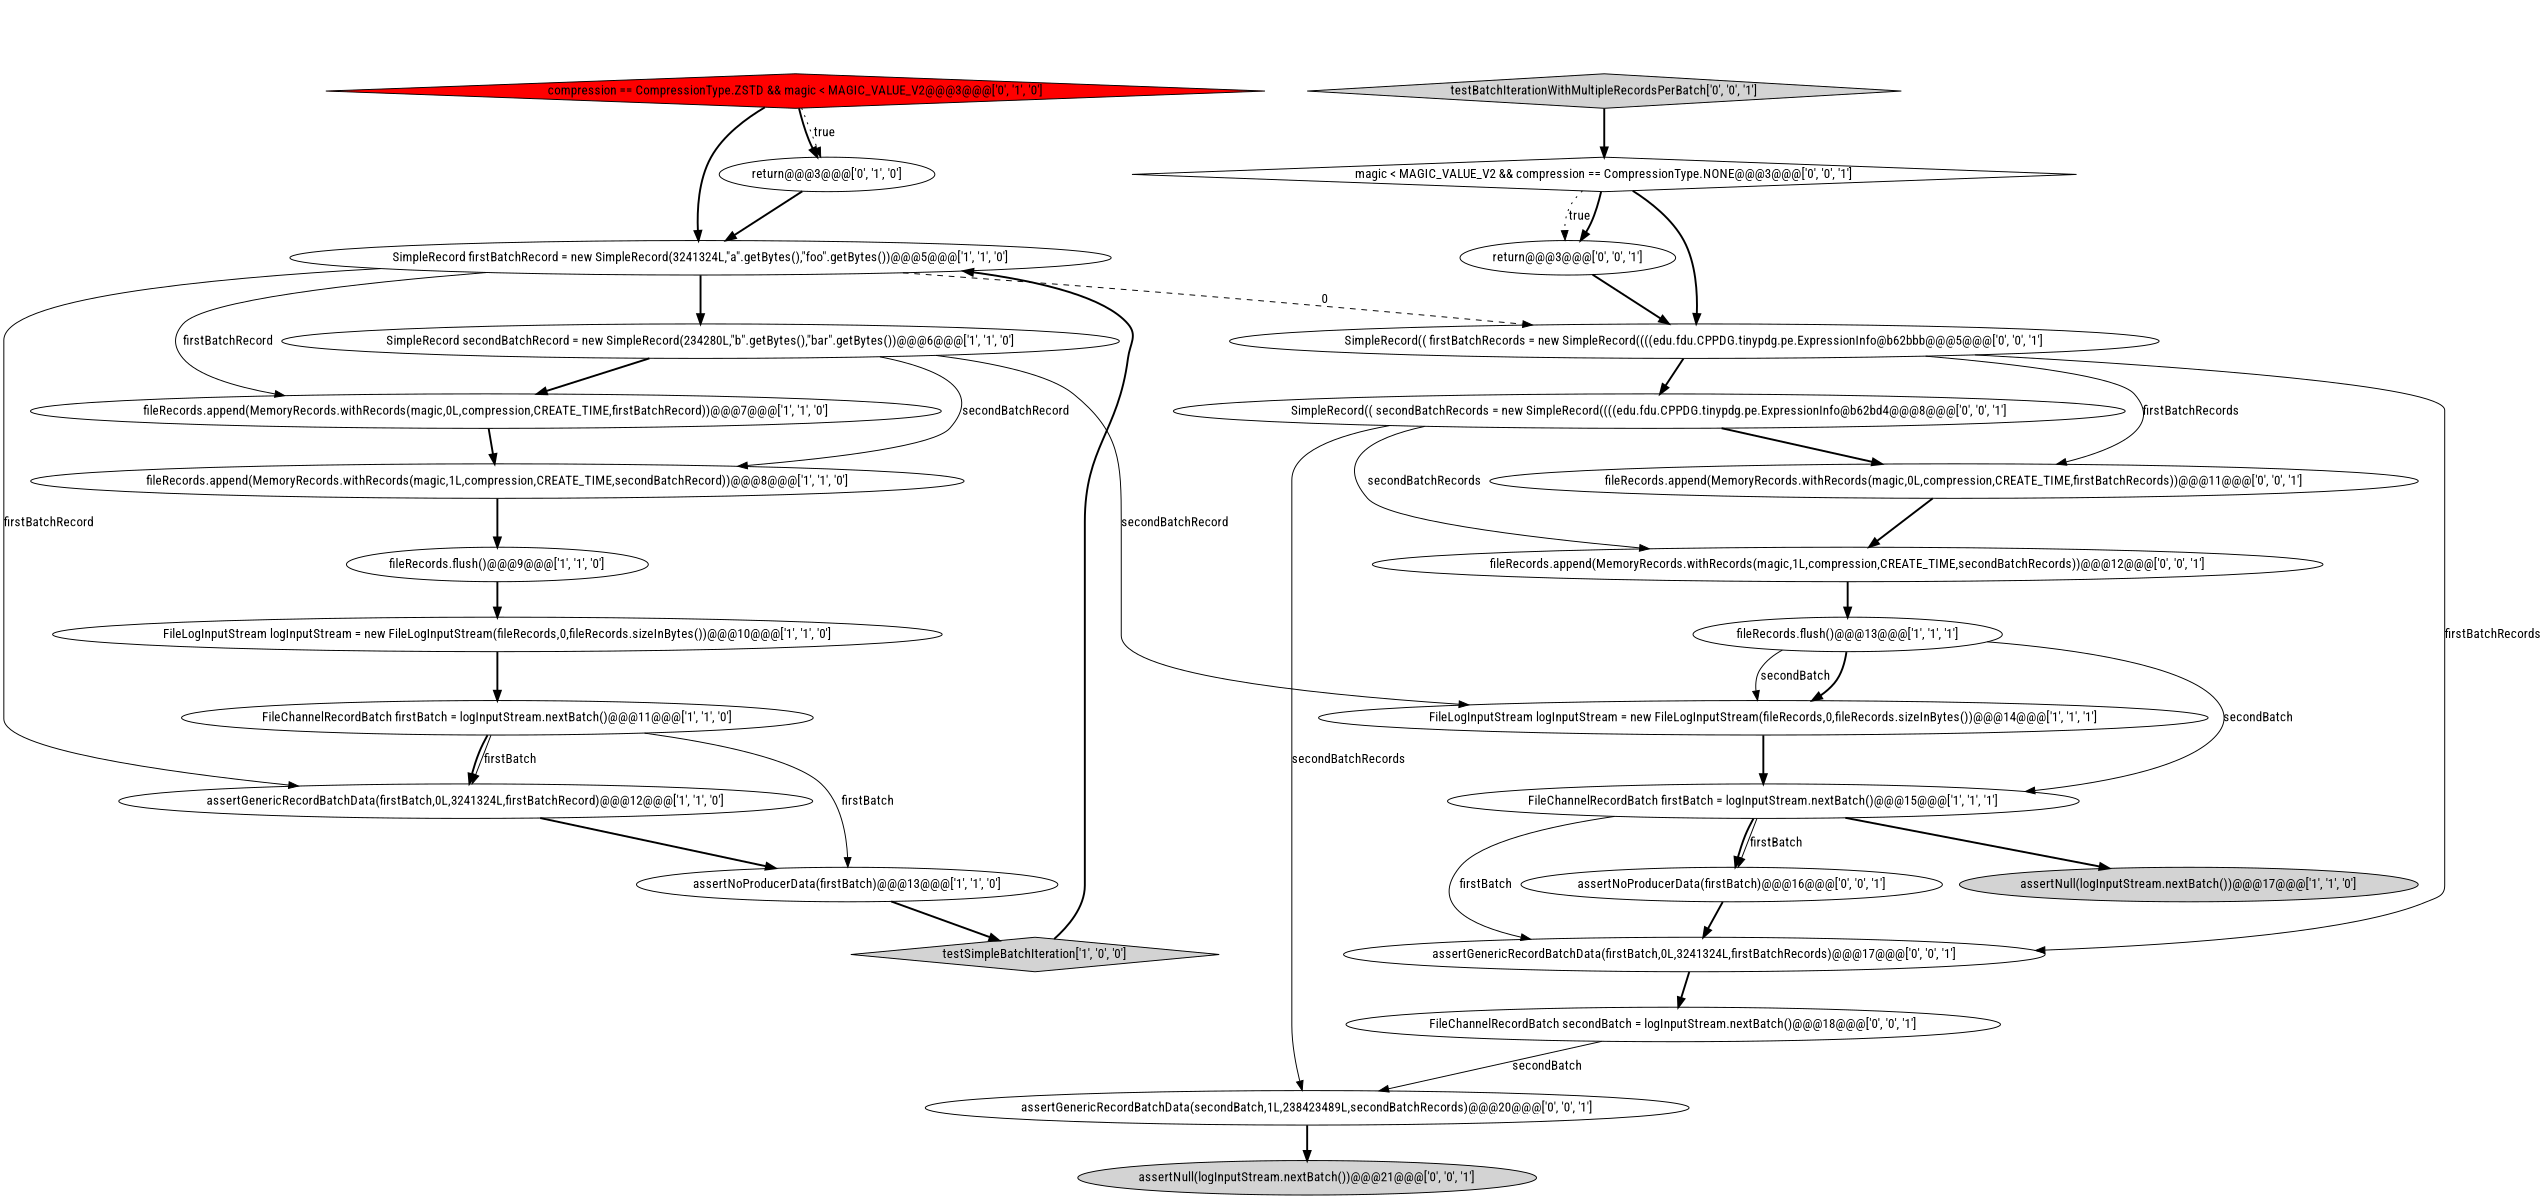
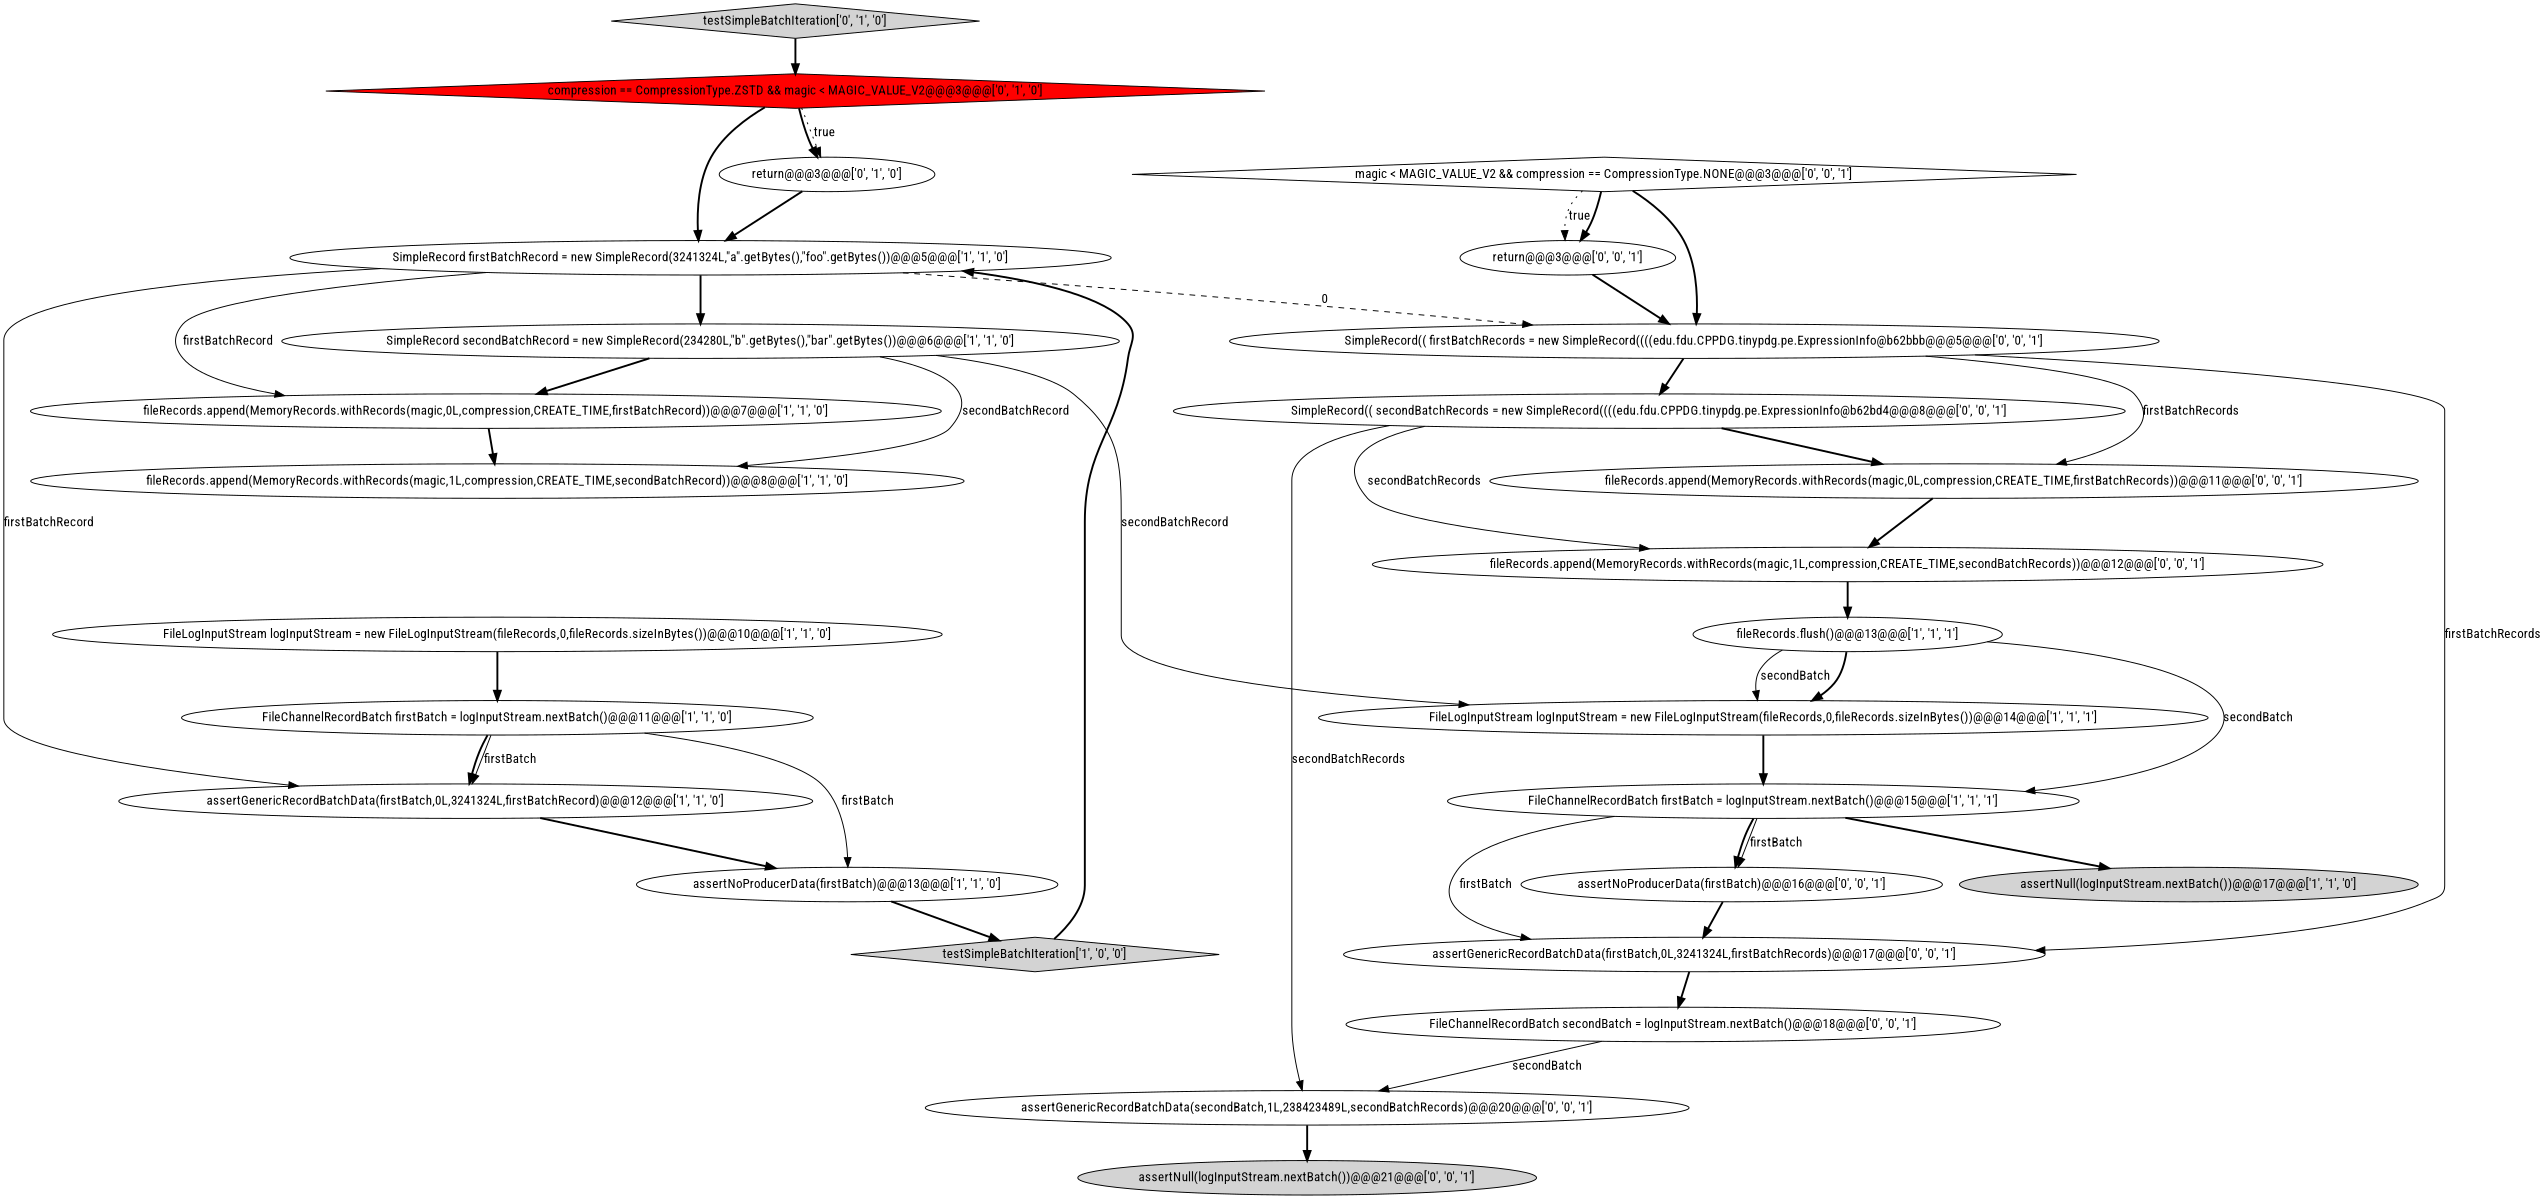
node "testSimpleBatchIteration['0', '1', '0']": added
node "testBatchIterationWithMultipleRecordsPerBatch['0', '0', '1']": removed
node "fileRecords.flush()@@@9@@@['1', '1', '0']": removed
